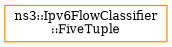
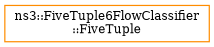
node "ns3::Ipv6FlowClassifier ::FiveTuple": label "ns3::Ipv6FlowClassifier ::FiveTuple" -> "ns3::FiveTuple6FlowClassifier ::FiveTuple"
